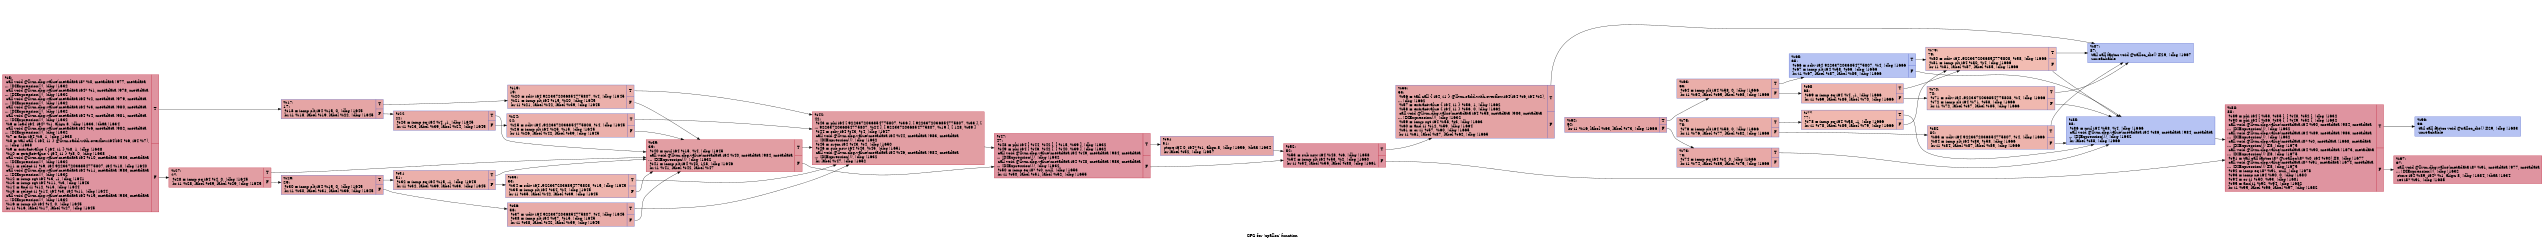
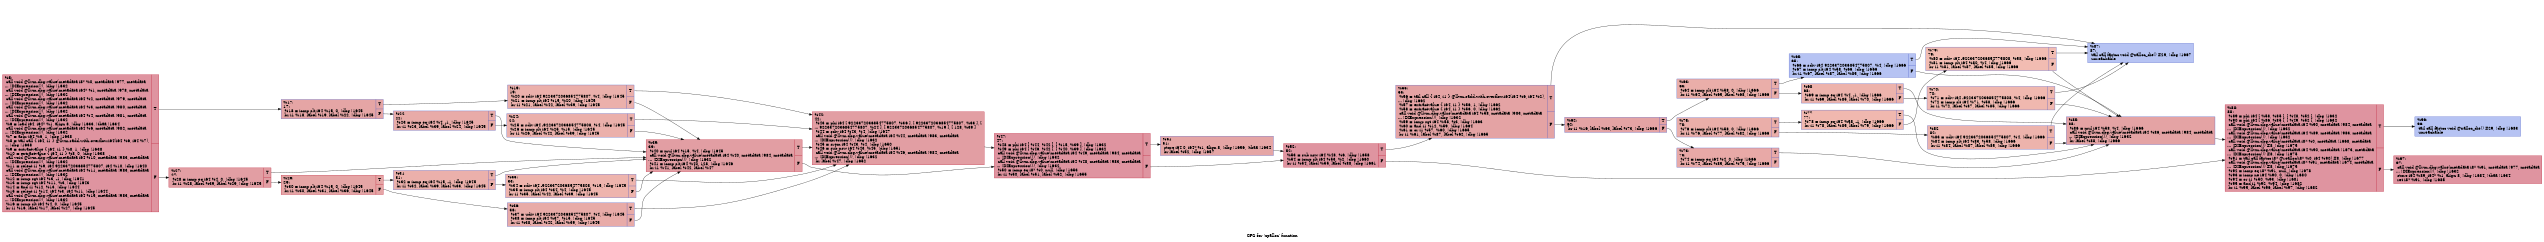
edge "%65:" -> "%79:": now "%65:" -> "%87:"
edge "%68:" -> "%79:": now "%68:" -> "%85:"
edge "%55:" -> "%62:": added
node "%85:": fillcolor #5977e370 -> #c32e3170
node "%29:": color #3d50c3ff -> #b70d28ff
